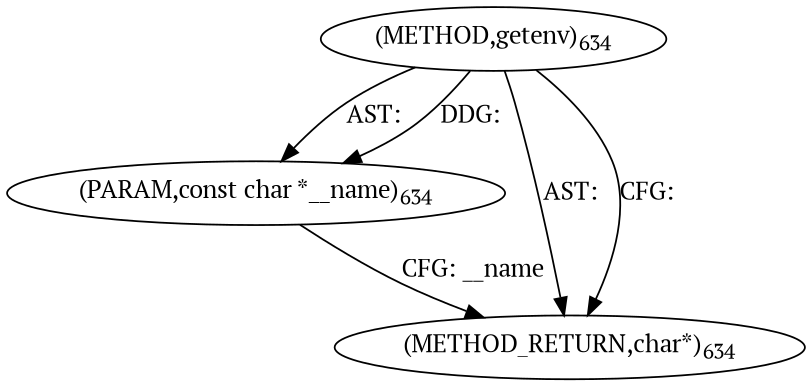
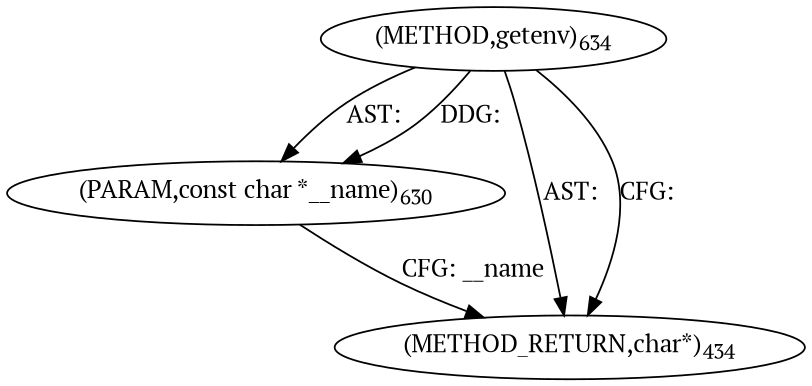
node "(PARAM,const char *__name)": text "634" -> "630"
node "(METHOD_RETURN,char*)": text "634" -> "434"
